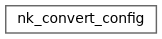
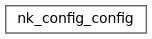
node "nk_convert_config": label "nk_convert_config" -> "nk_config_config"
